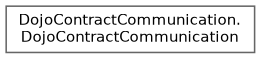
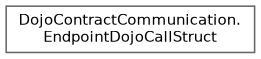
node "DojoContractCommunication. DojoContractCommunication": label "DojoContractCommunication. DojoContractCommunication" -> "DojoContractCommunication. EndpointDojoCallStruct"
